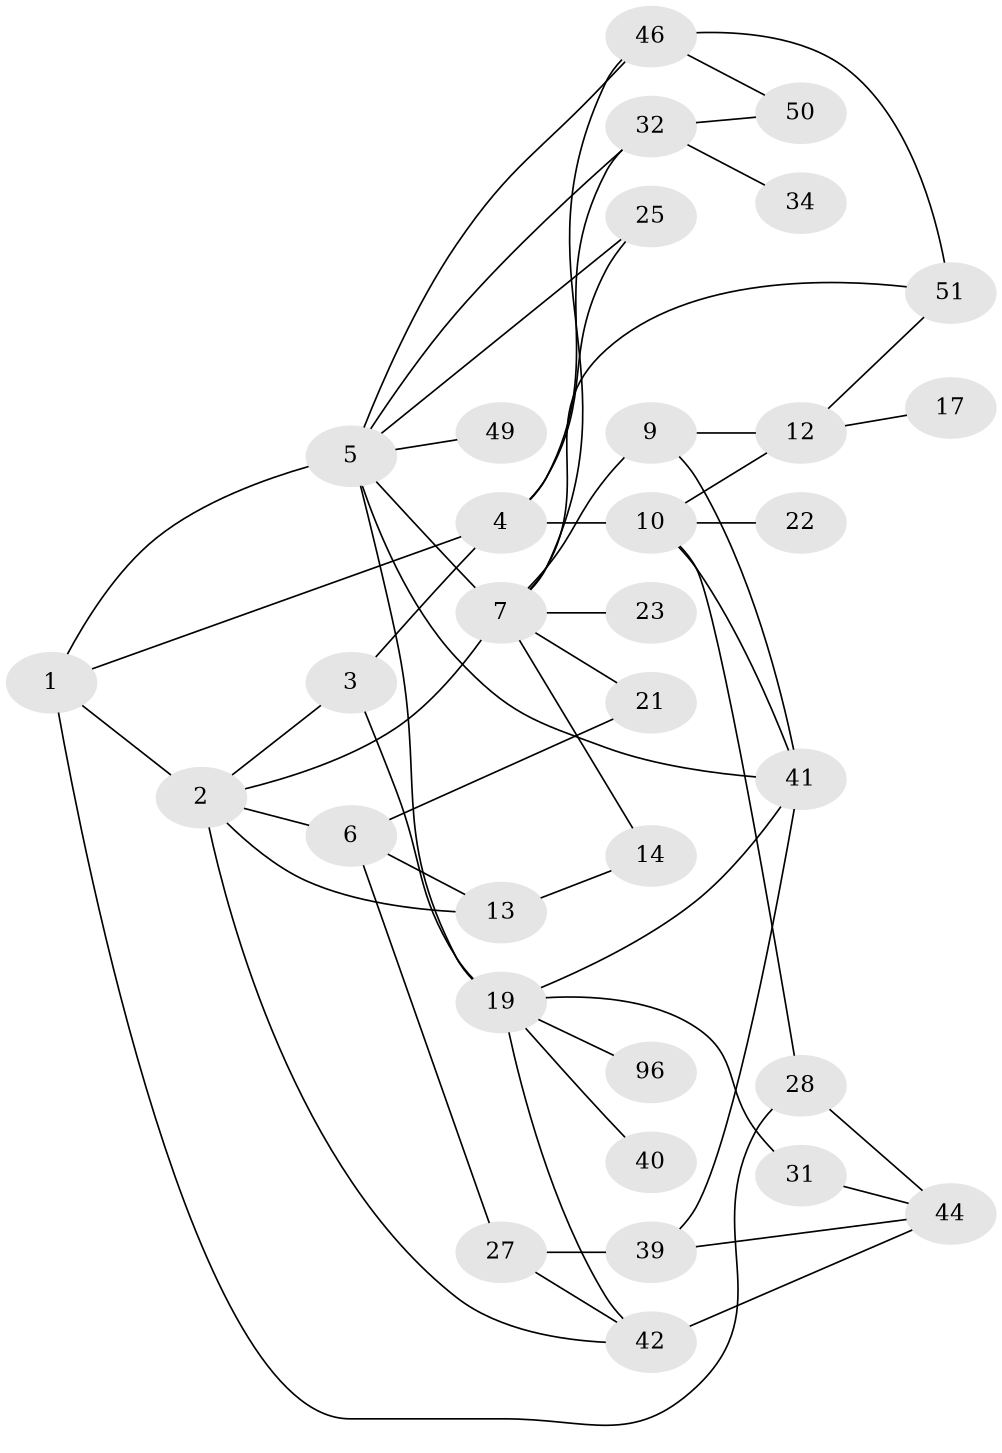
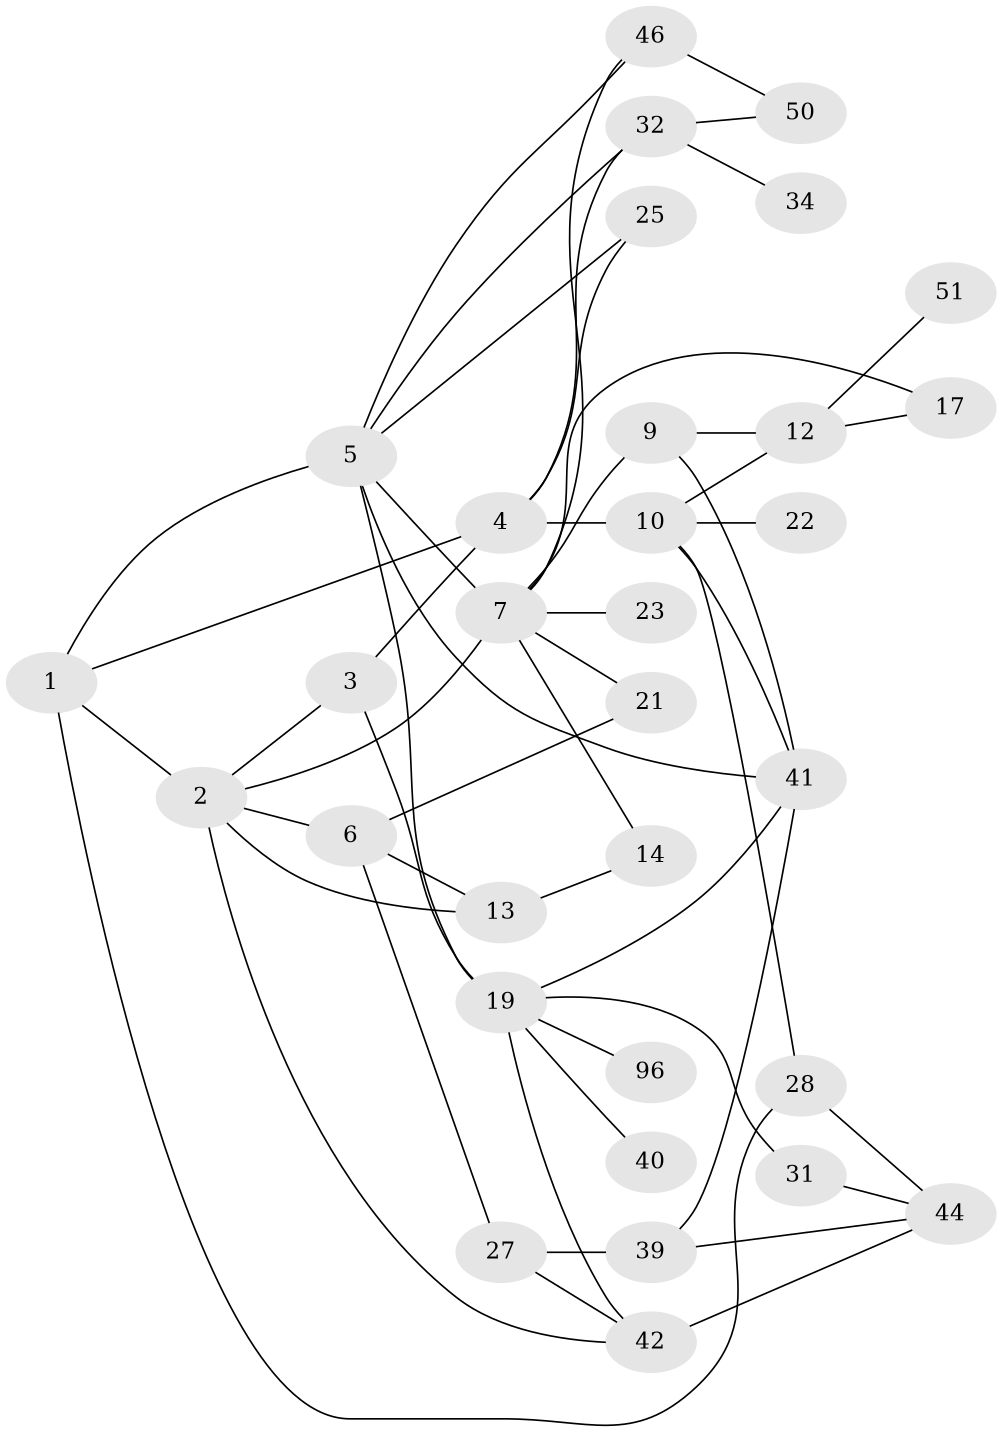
edge "46" -- "51": removed
edge "51" -- "7": now "17" -- "7"
node "49": removed
